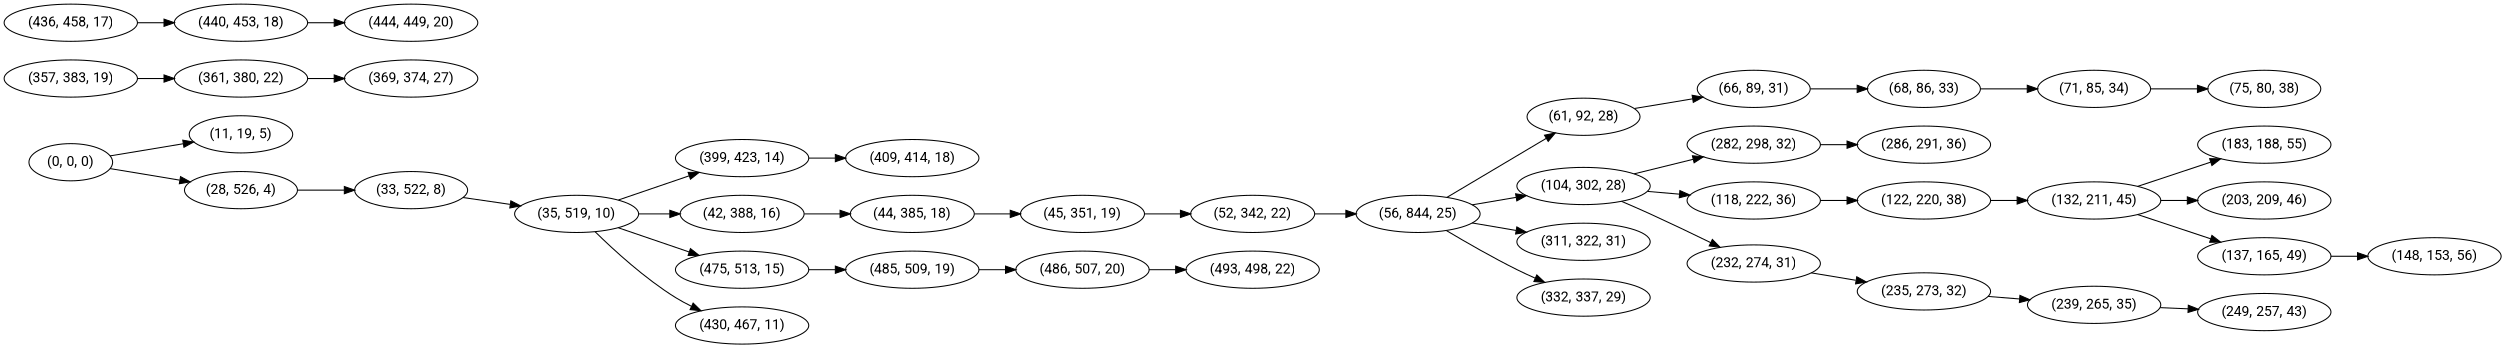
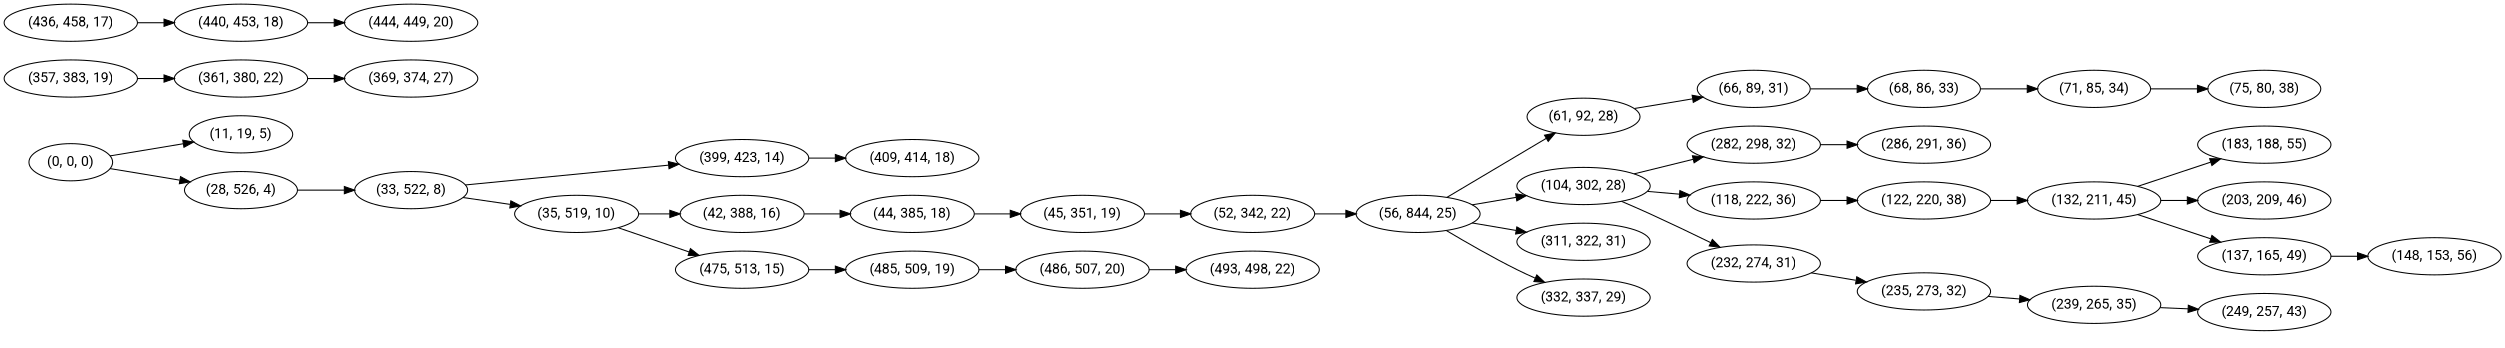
edge "(35, 519, 10)" -> "(399, 423, 14)": now "(33, 522, 8)" -> "(399, 423, 14)"
node "(430, 467, 11)": removed
